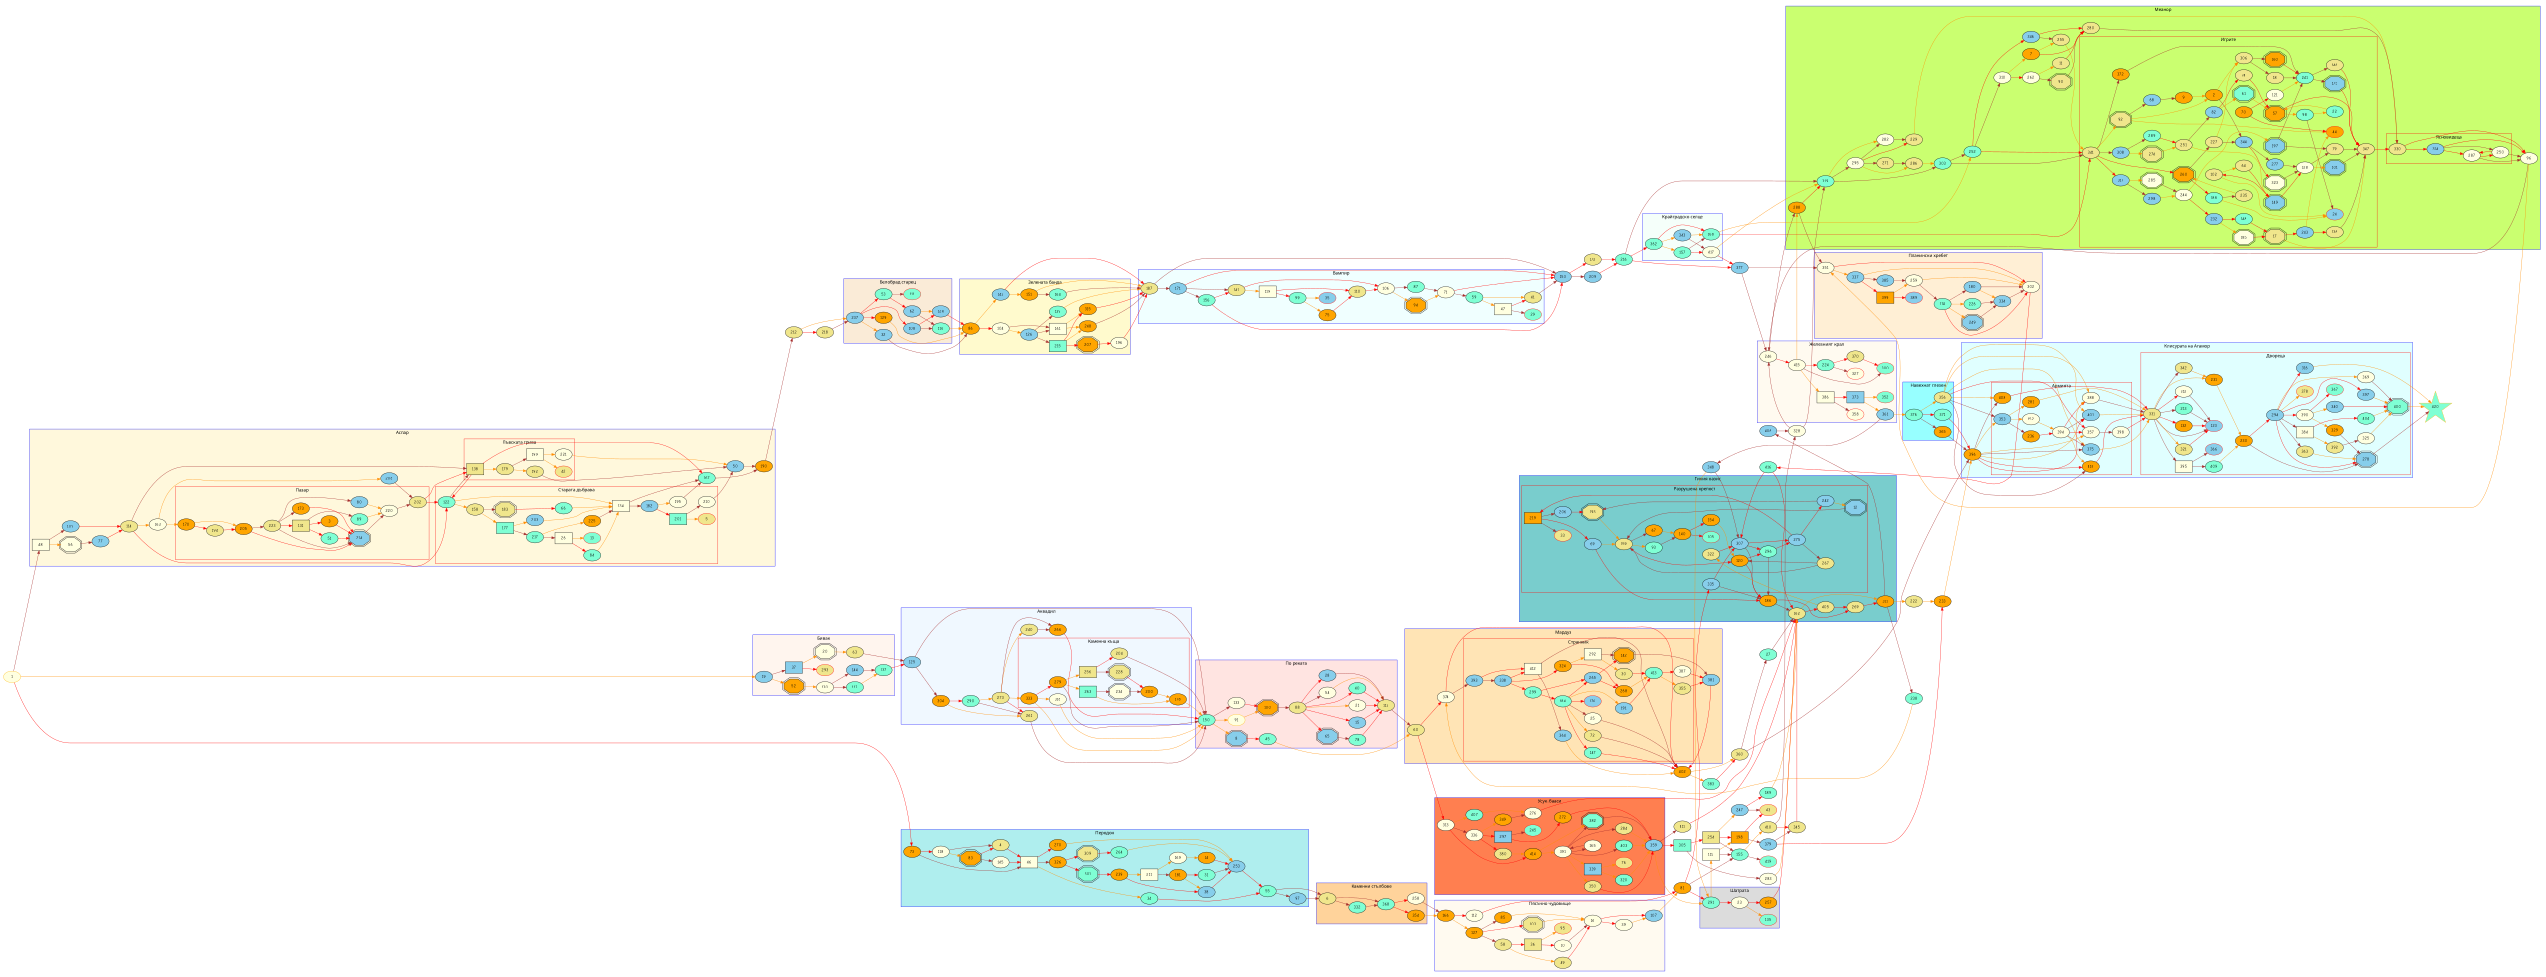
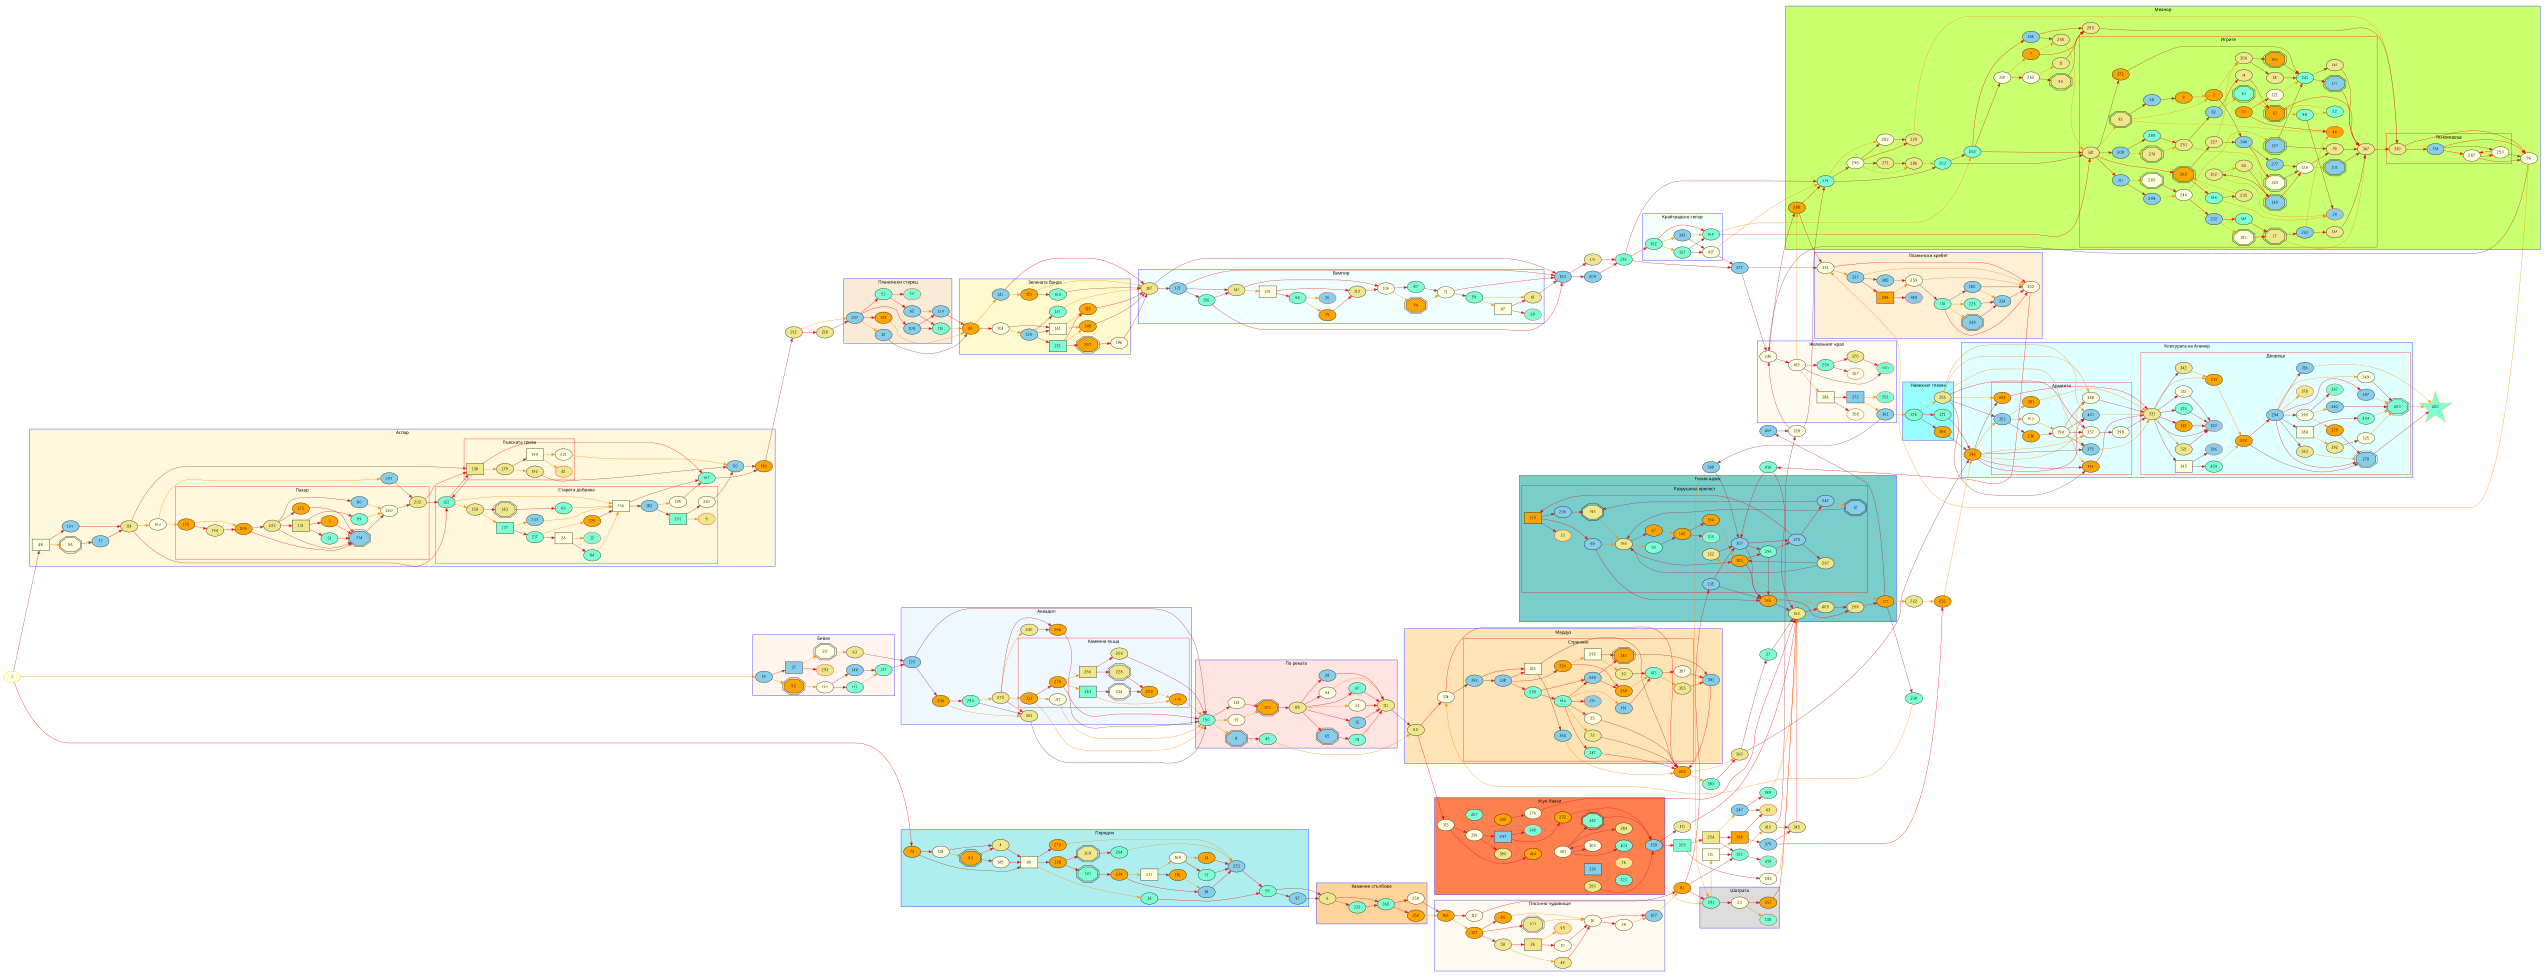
cluster "Белобрад старец": label "Белобрад старец" -> "Планински старец"
node "91": color darkgoldenrod1 -> black
edge "181" -> "31": now "169" -> "31"
